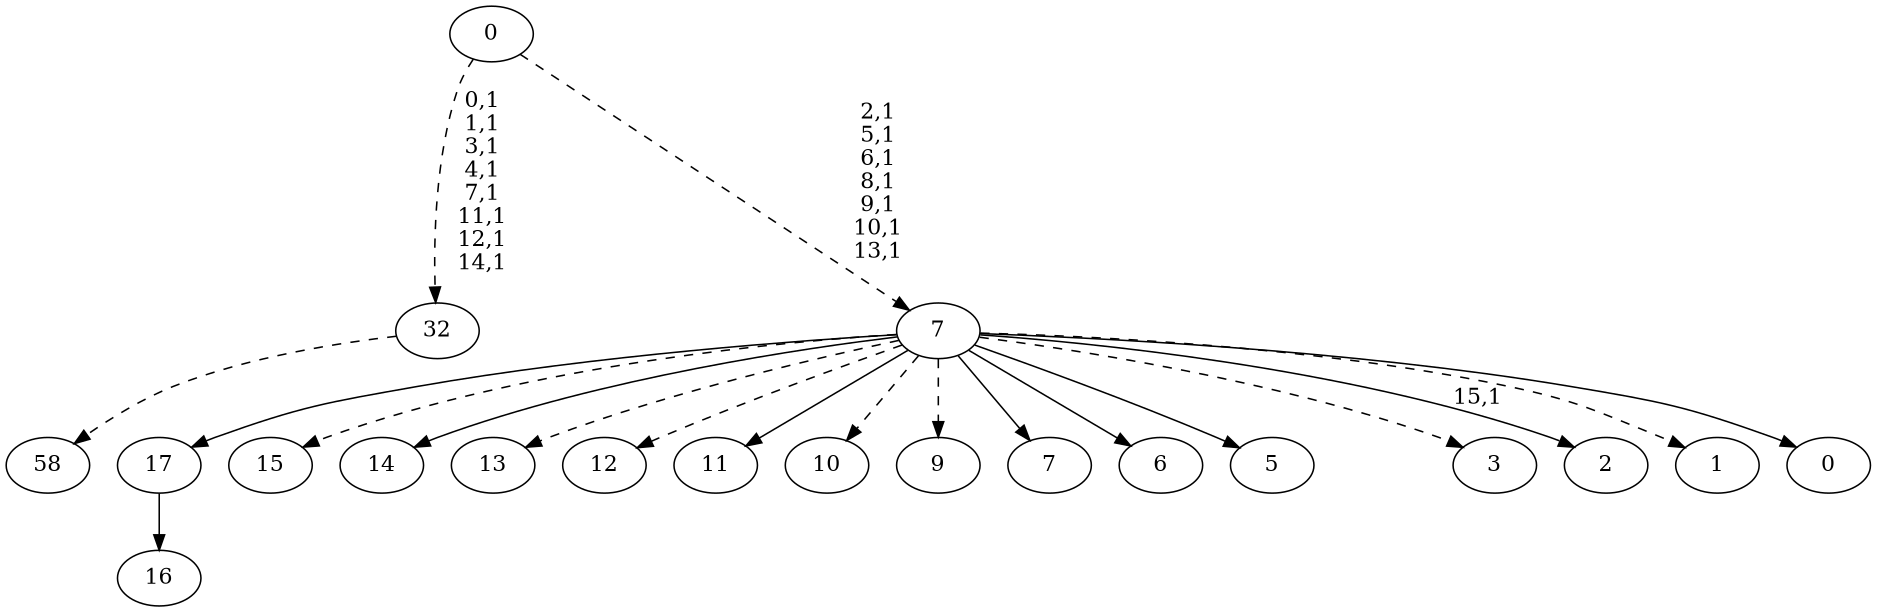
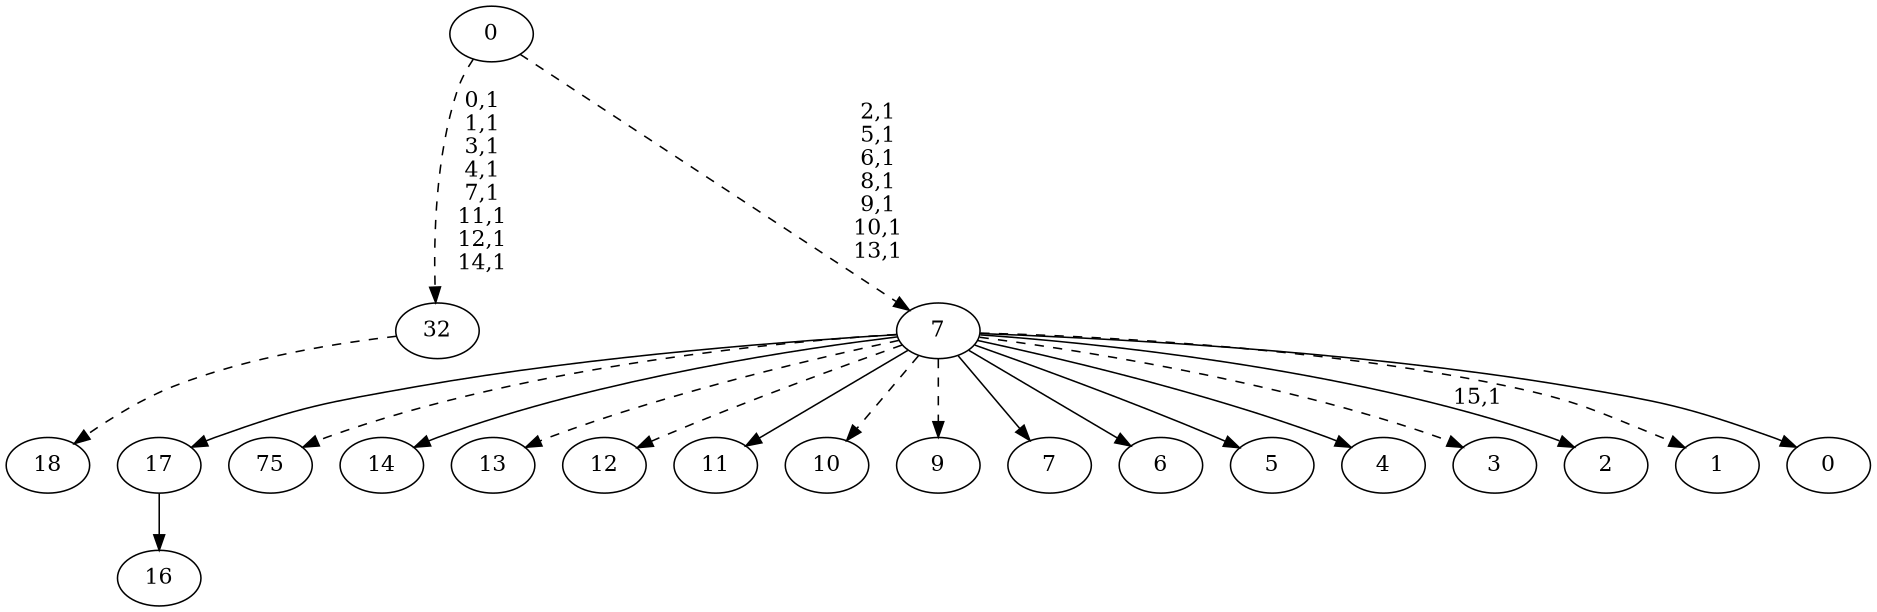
node "58": label "58" -> "18"
node "15": label "15" -> "75"
node "4": added
